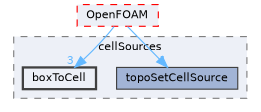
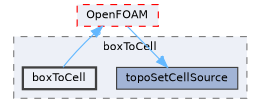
edge "OpenFOAM" -> "boxToCell": reversed
cluster "cellSources": label "cellSources" -> "boxToCell"
